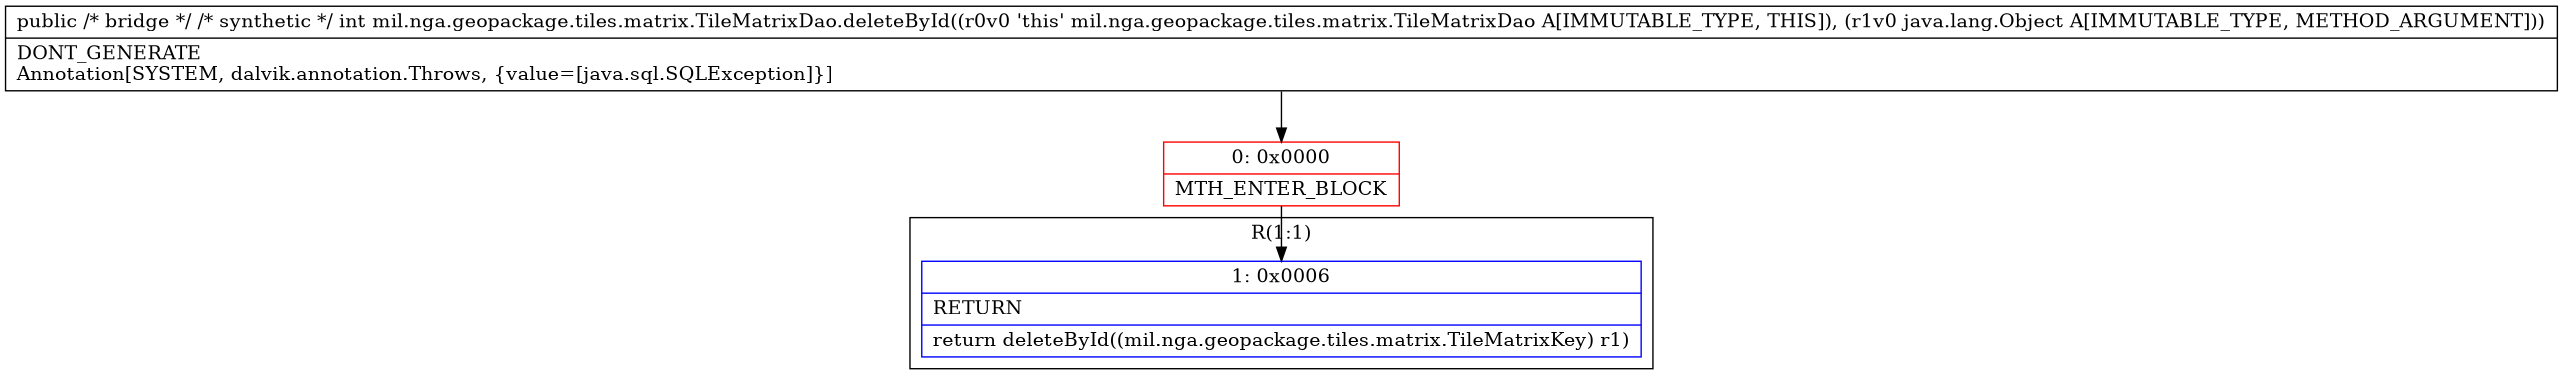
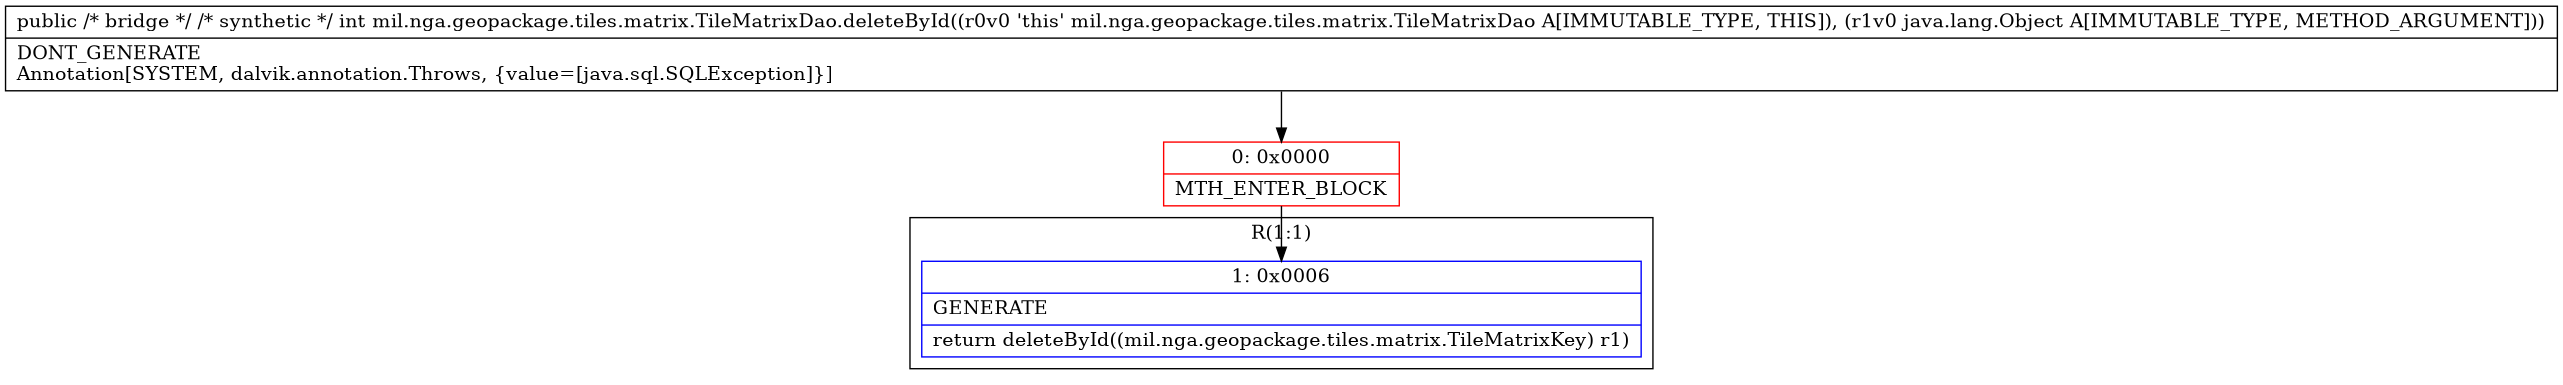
node "1: 0x0006": text "RETURN" -> "GENERATE"
